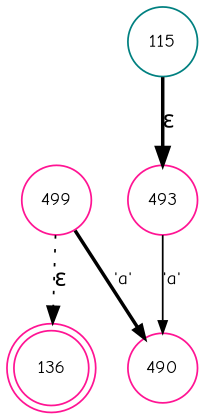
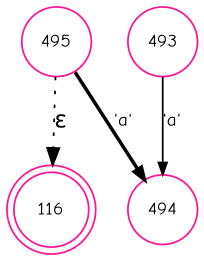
node "115": removed
node "499": label "499" -> "495"
node "136": label "136" -> "116"
node "490": label "490" -> "494"
